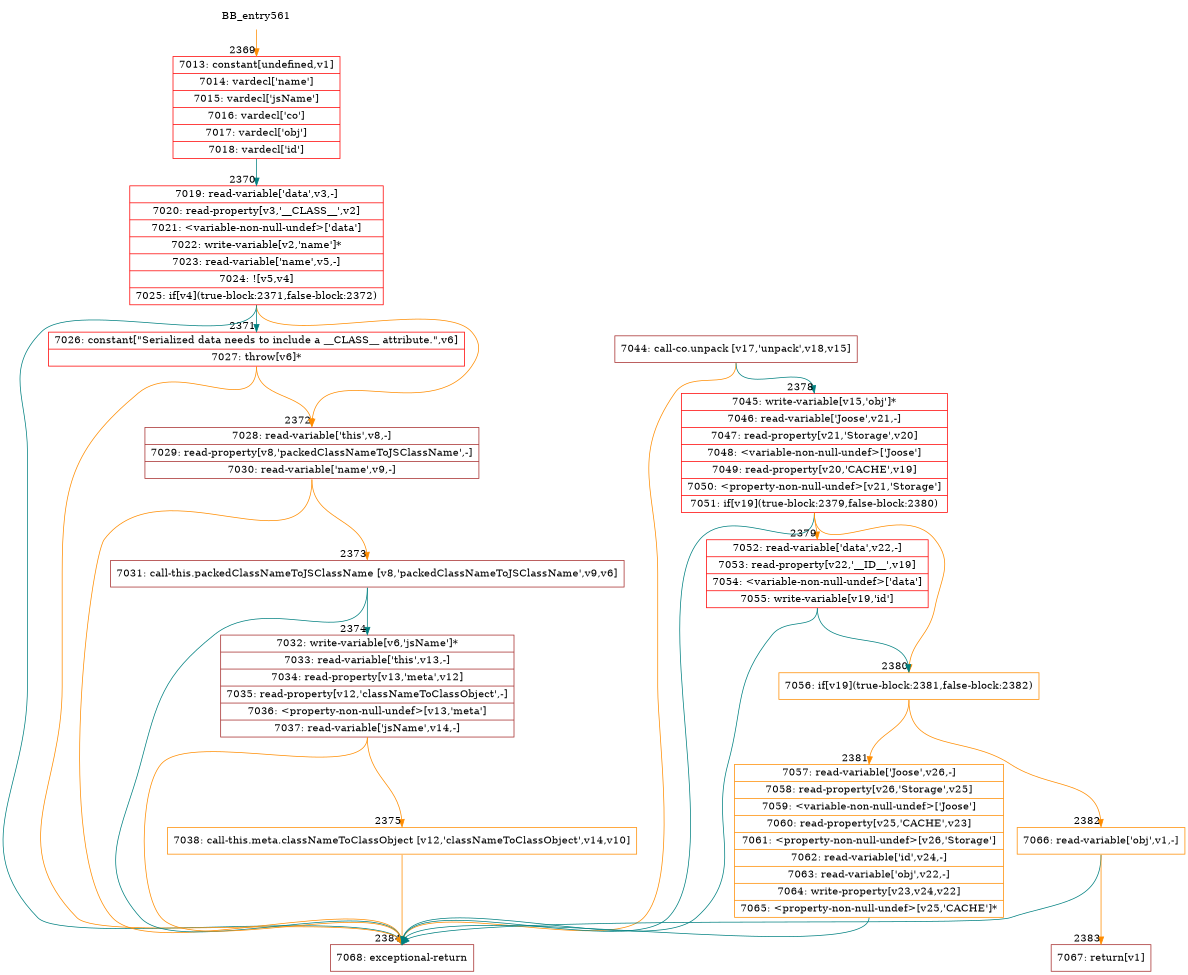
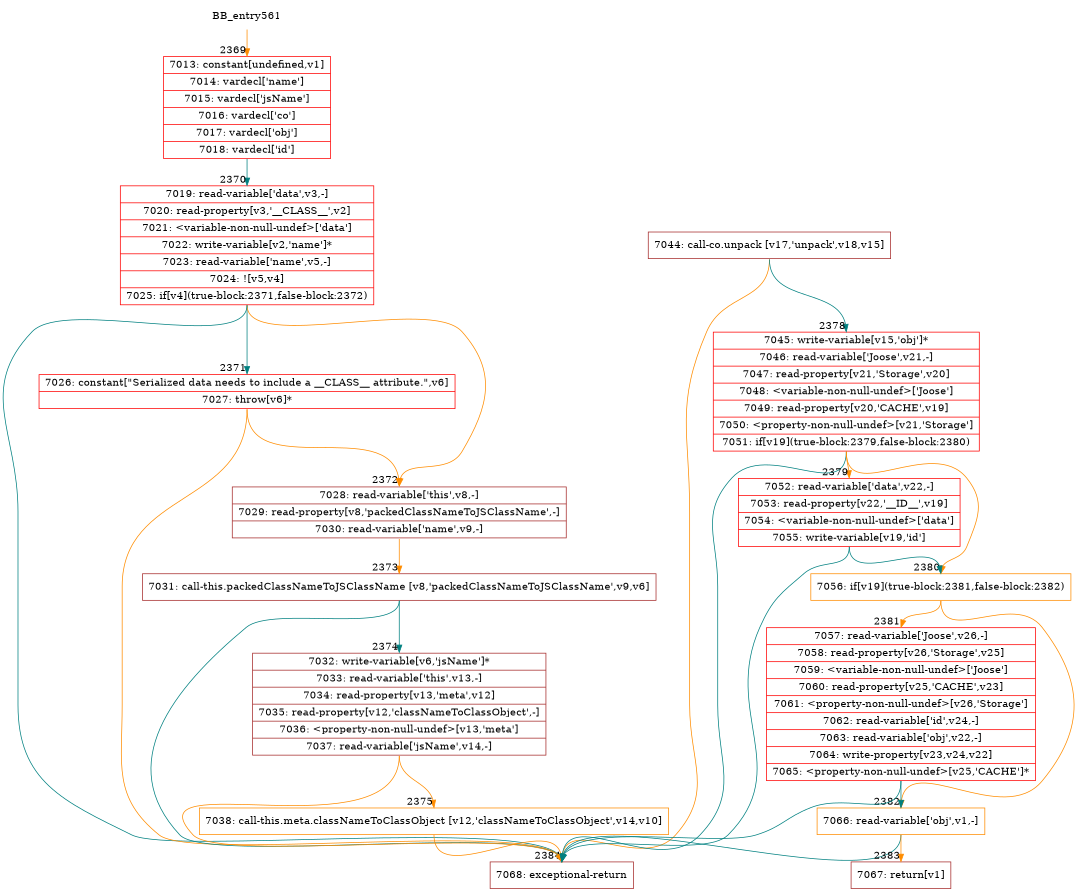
edge "7028: read-variable['this',v8,-]" -> "7068: exceptional-return": removed
edge "7057: read-variable['Joose',v26,-]" -> "7066: read-variable['obj',v1,-]": added
node "7057: read-variable['Joose',v26,-]": color darkorange -> red
